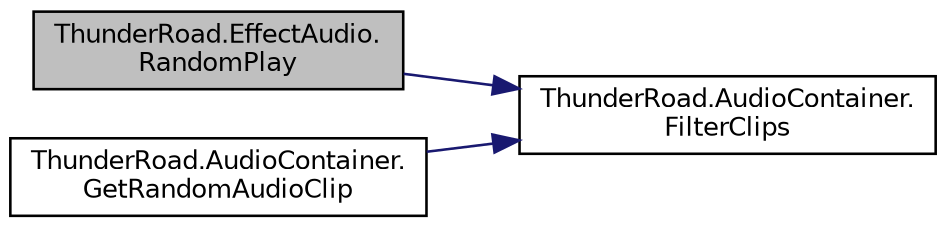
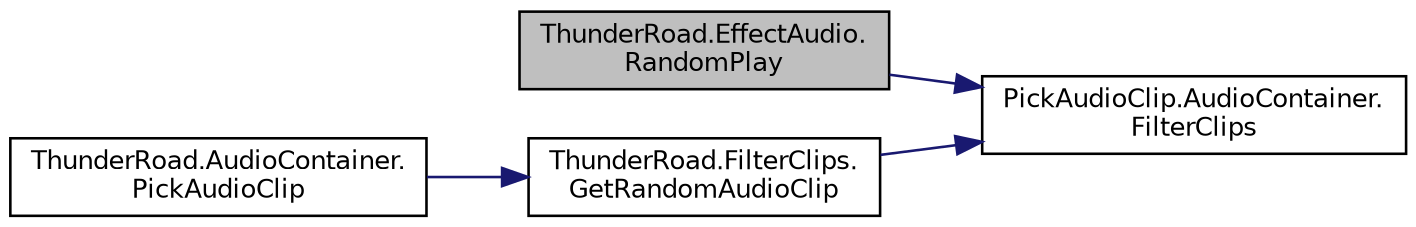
node "ThunderRoad.AudioContainer. FilterClips": label "ThunderRoad.AudioContainer. FilterClips" -> "PickAudioClip.AudioContainer. FilterClips"
node "ThunderRoad.AudioContainer. GetRandomAudioClip": label "ThunderRoad.AudioContainer. GetRandomAudioClip" -> "ThunderRoad.FilterClips. GetRandomAudioClip"
node "ThunderRoad.AudioContainer. PickAudioClip": added
